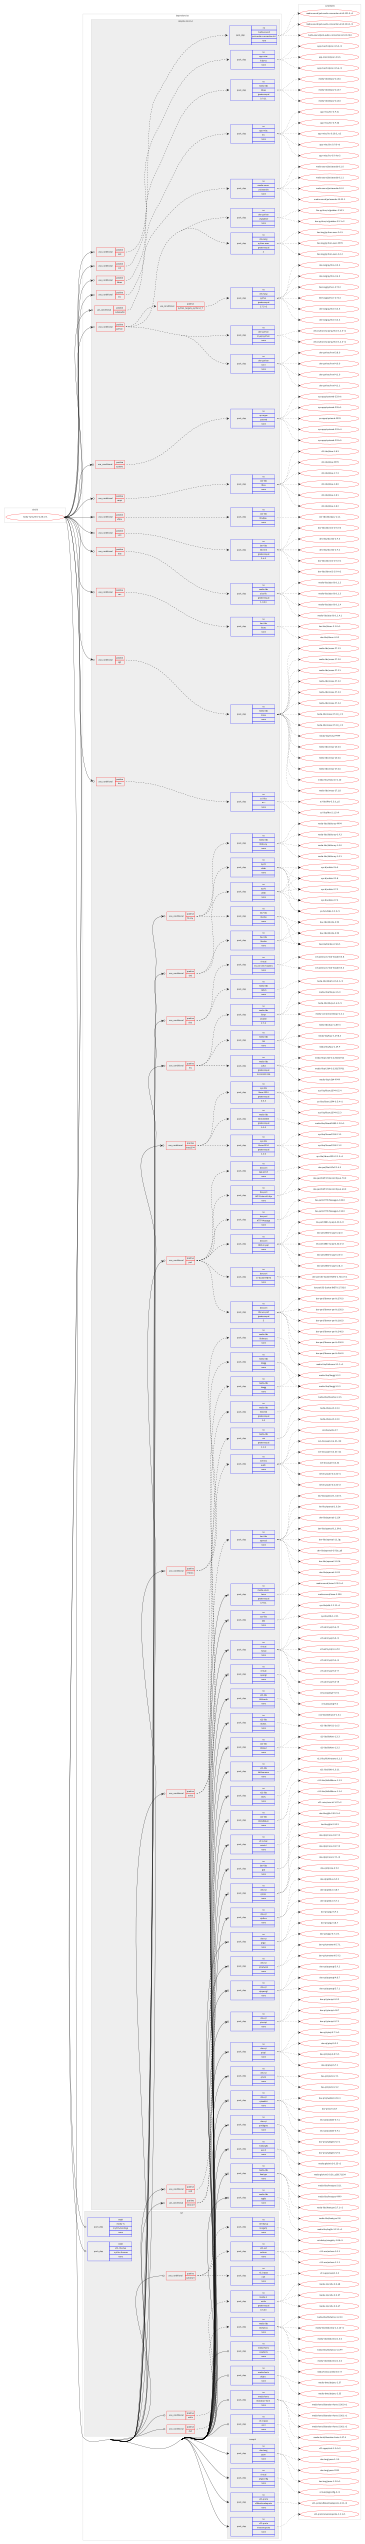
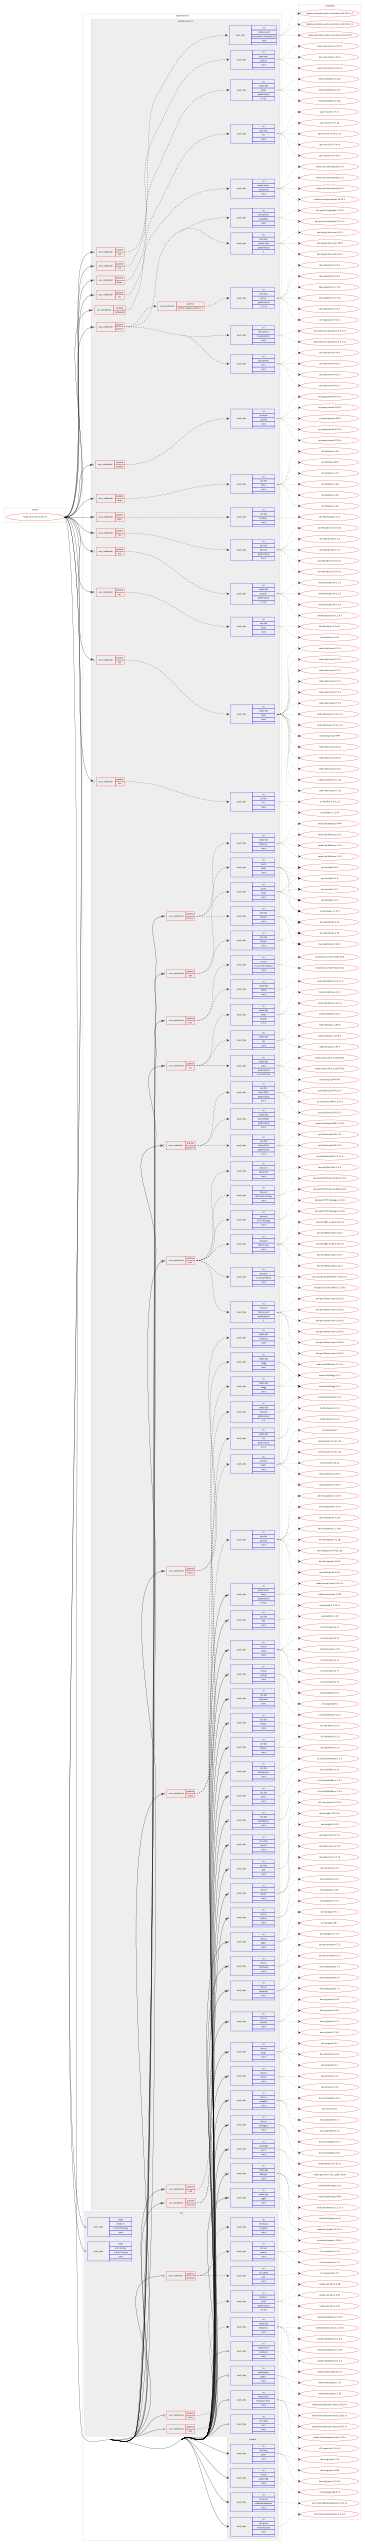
node "media-connection/libvpx-1.6.1": label "media-connection/libvpx-1.6.1" -> "media-libs/libvpx-1.6.1"
